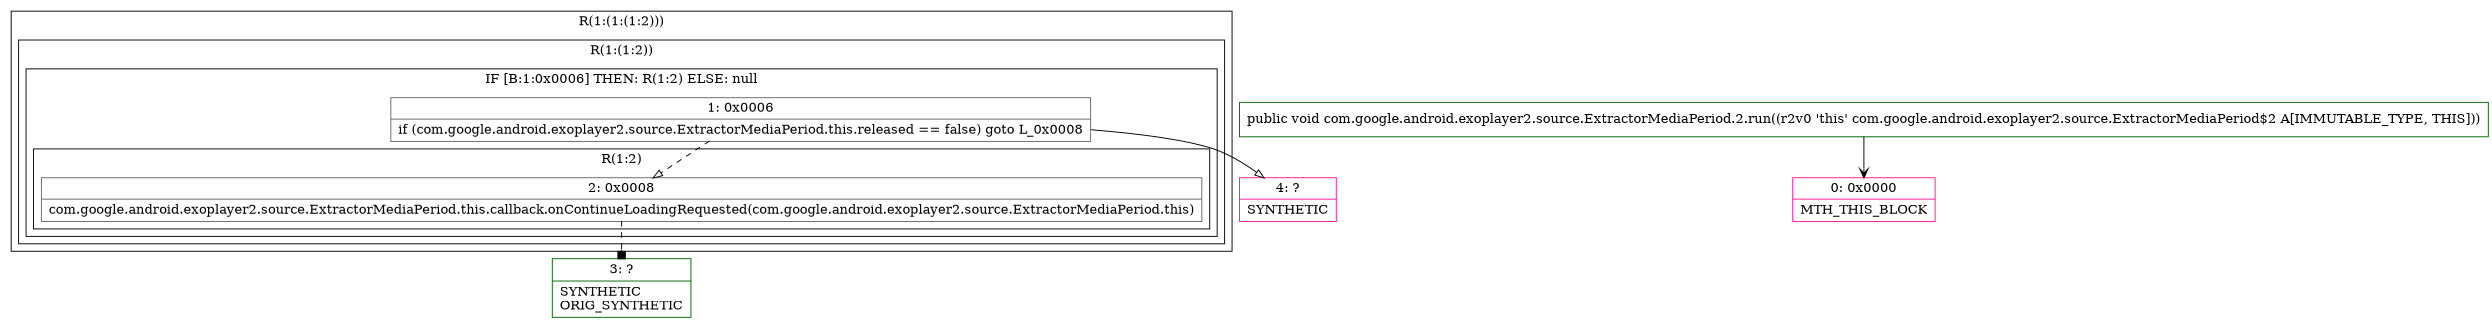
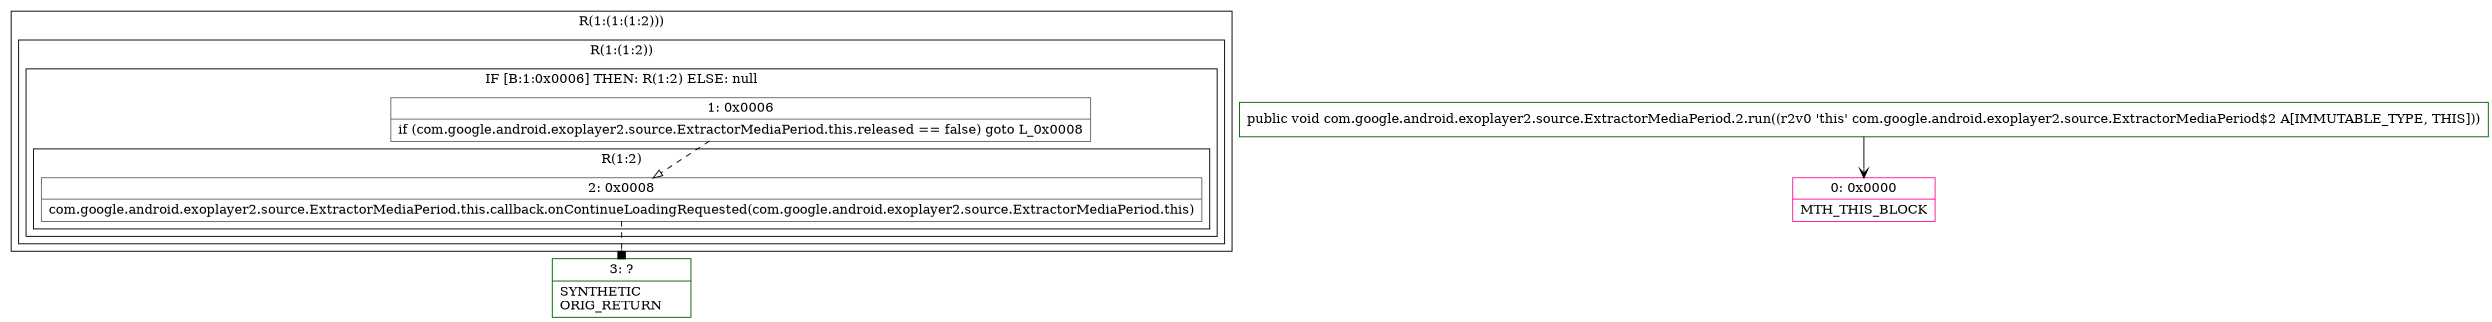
node "4: ?": removed
node "3: ?": text "ORIG_SYNTHETIC" -> "ORIG_RETURN"
